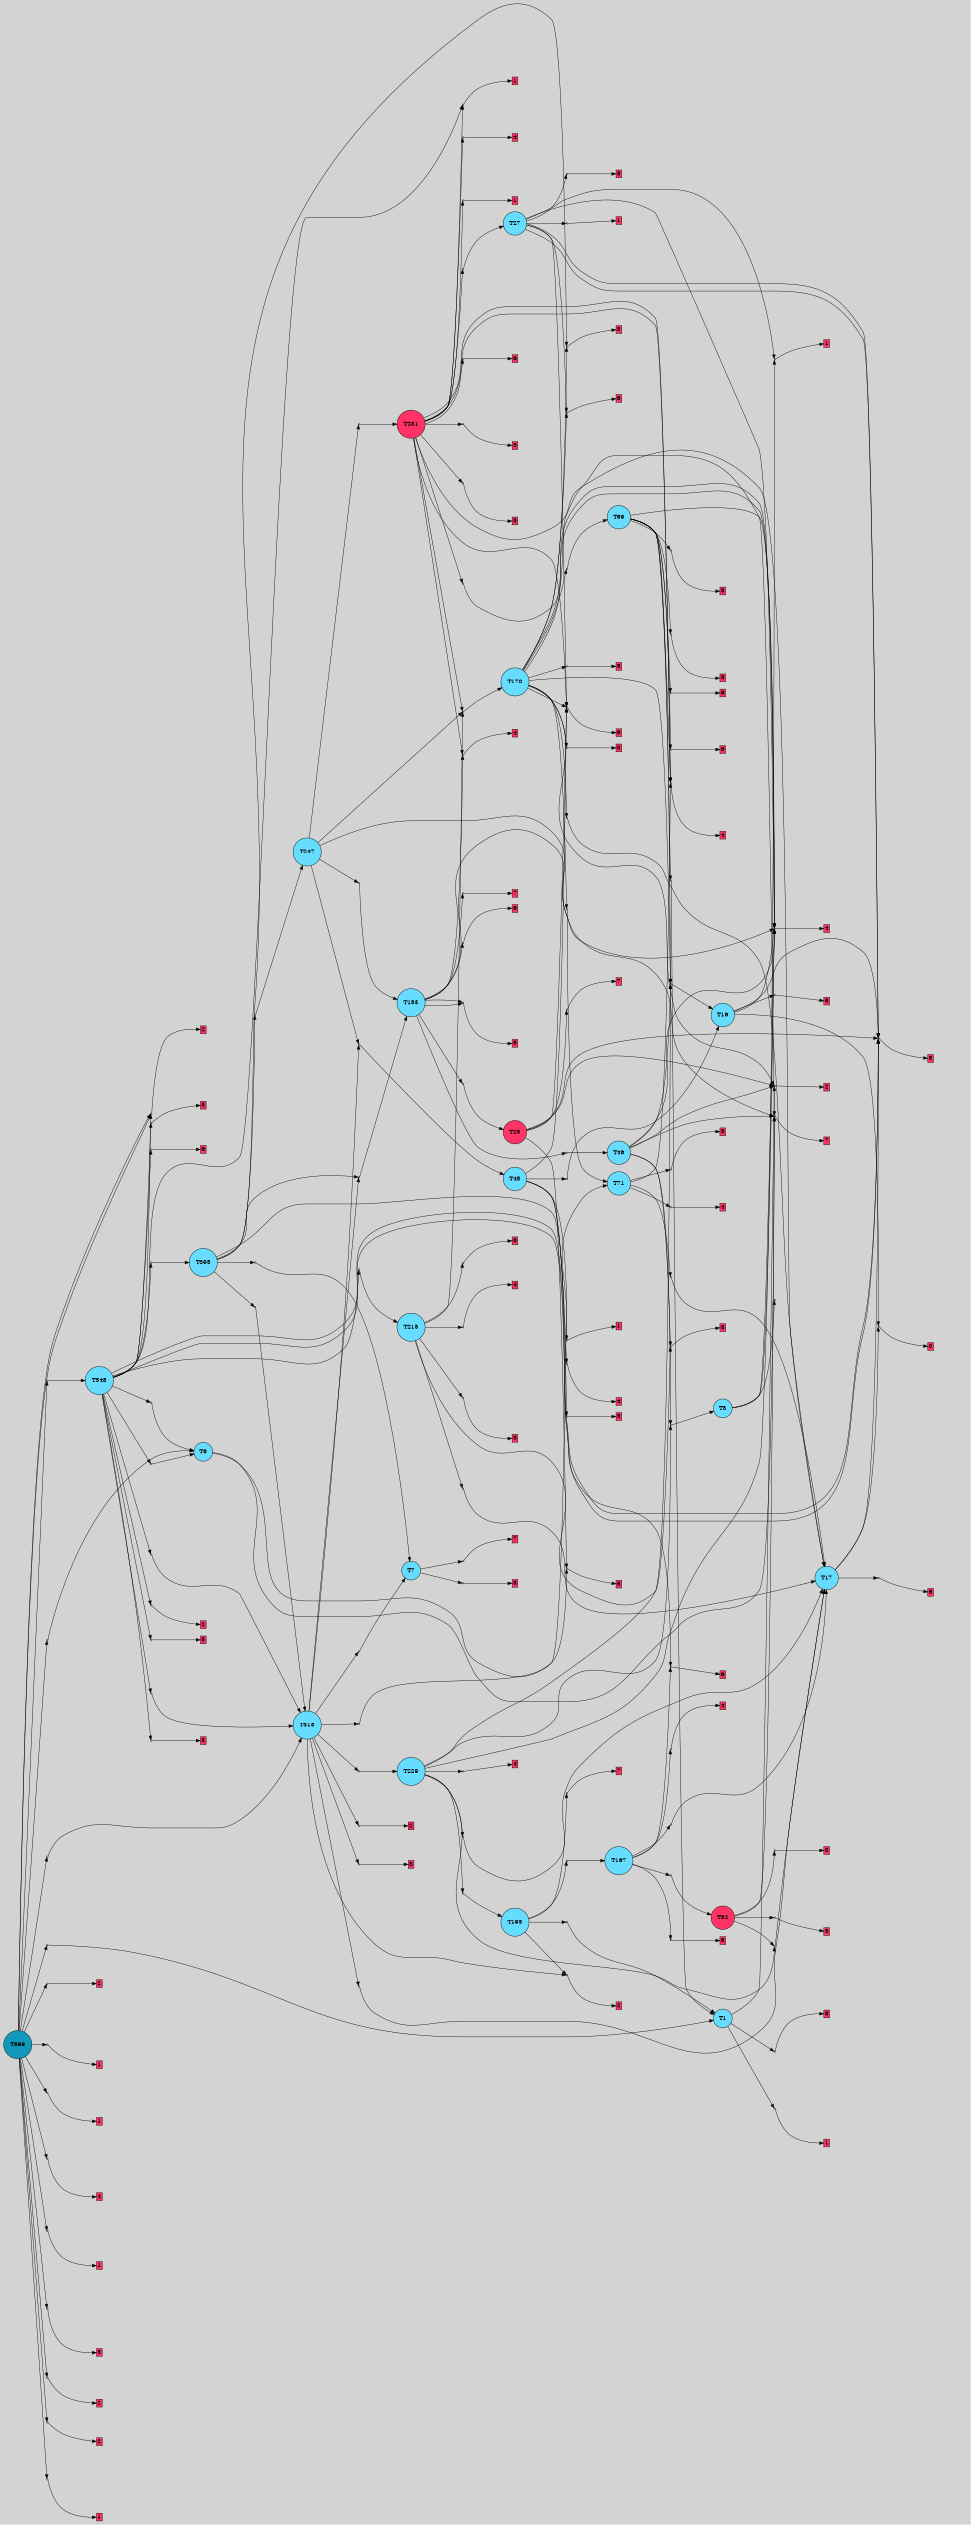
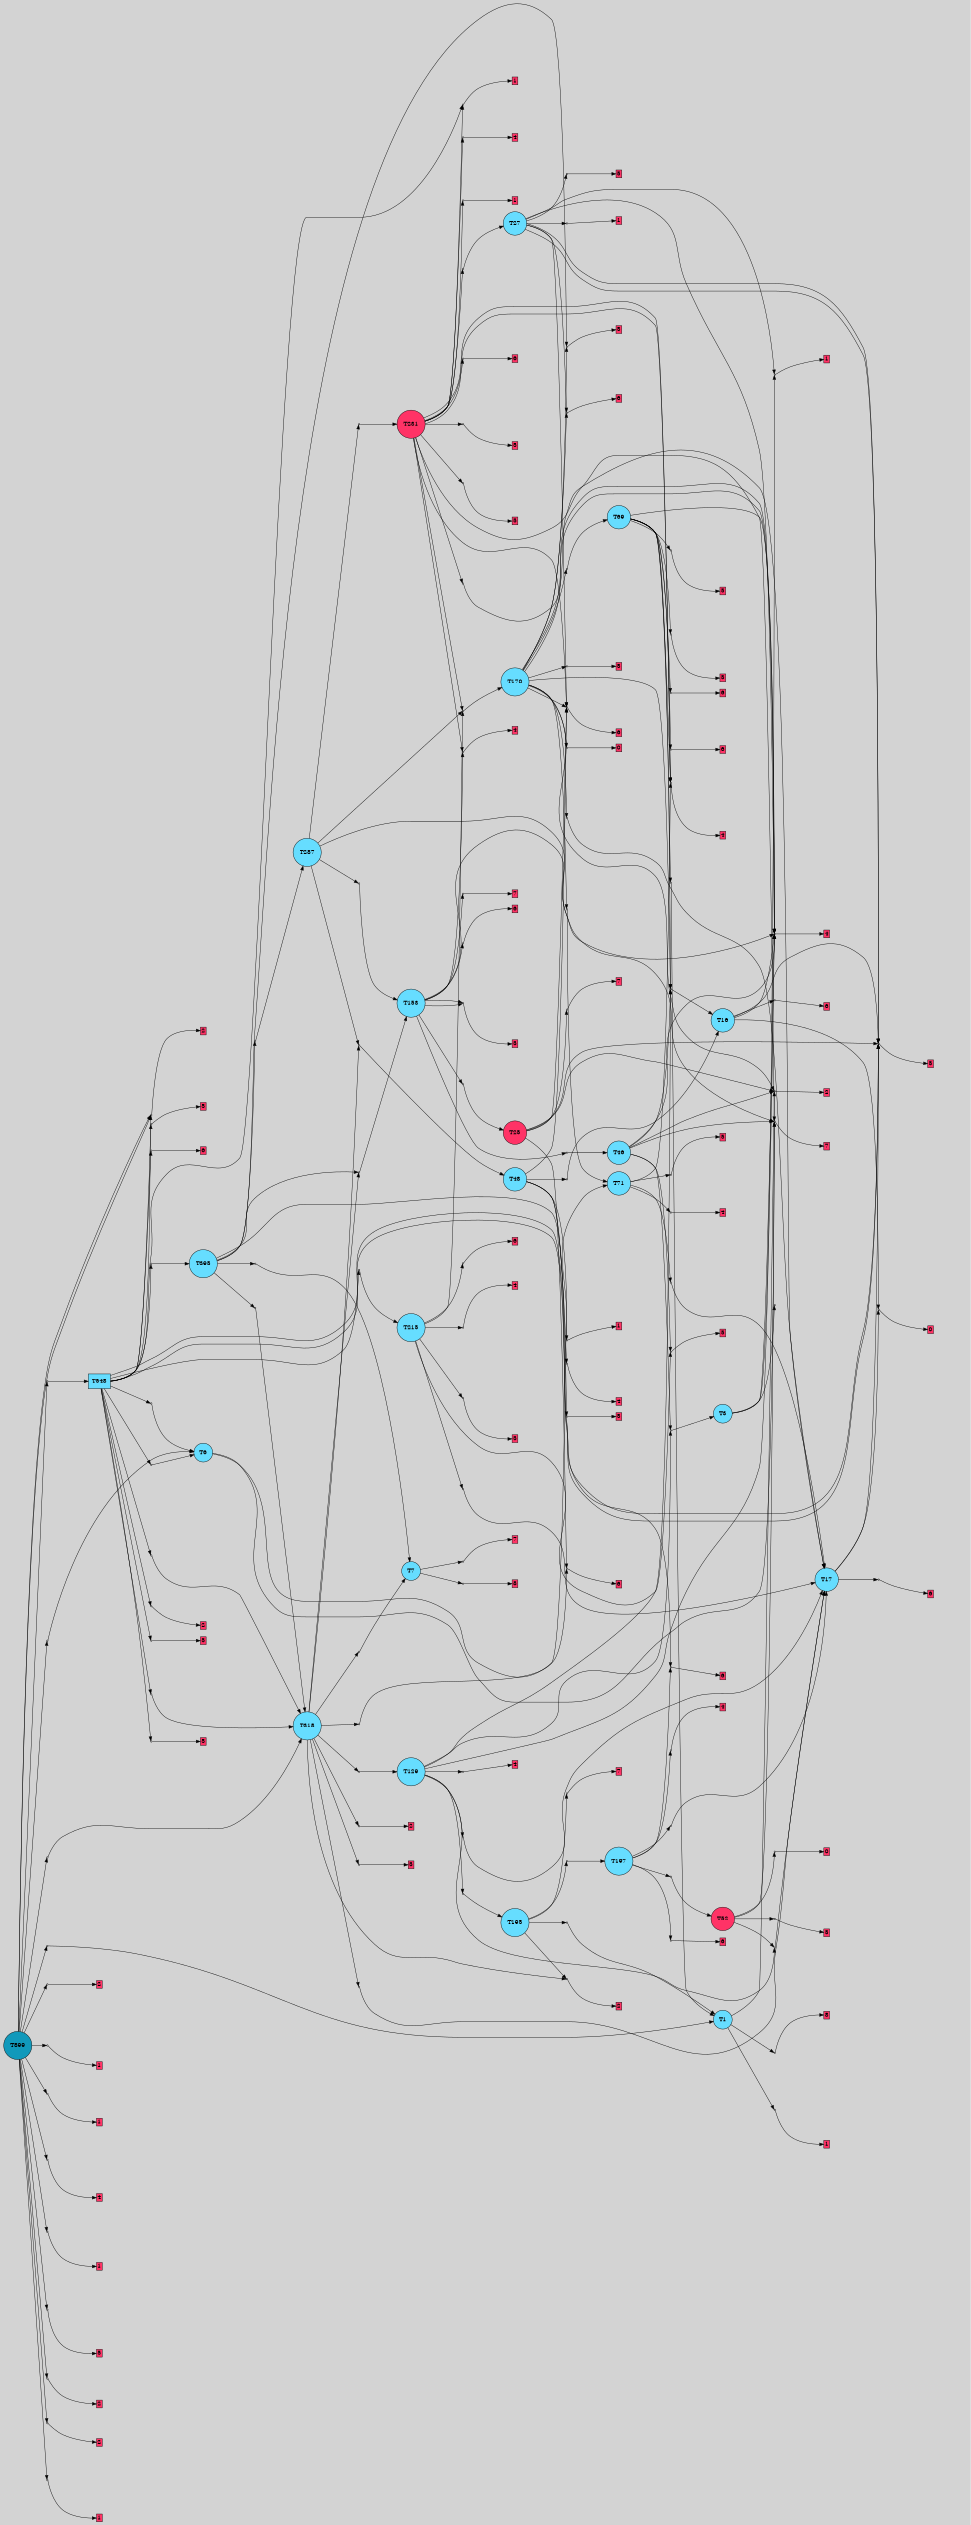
node "T247": label "T247" -> "T287"
node "T548": shape circle -> box
node "T229": label "T229" -> "T129"
node "T167": label "T167" -> "T197"
